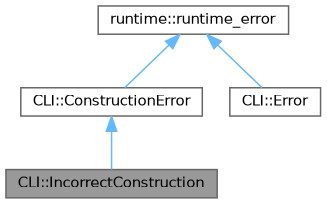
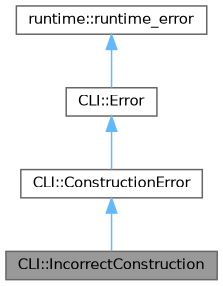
edge "CLI::ConstructionError" -> "runtime::runtime_error": now "CLI::ConstructionError" -> "CLI::Error"
